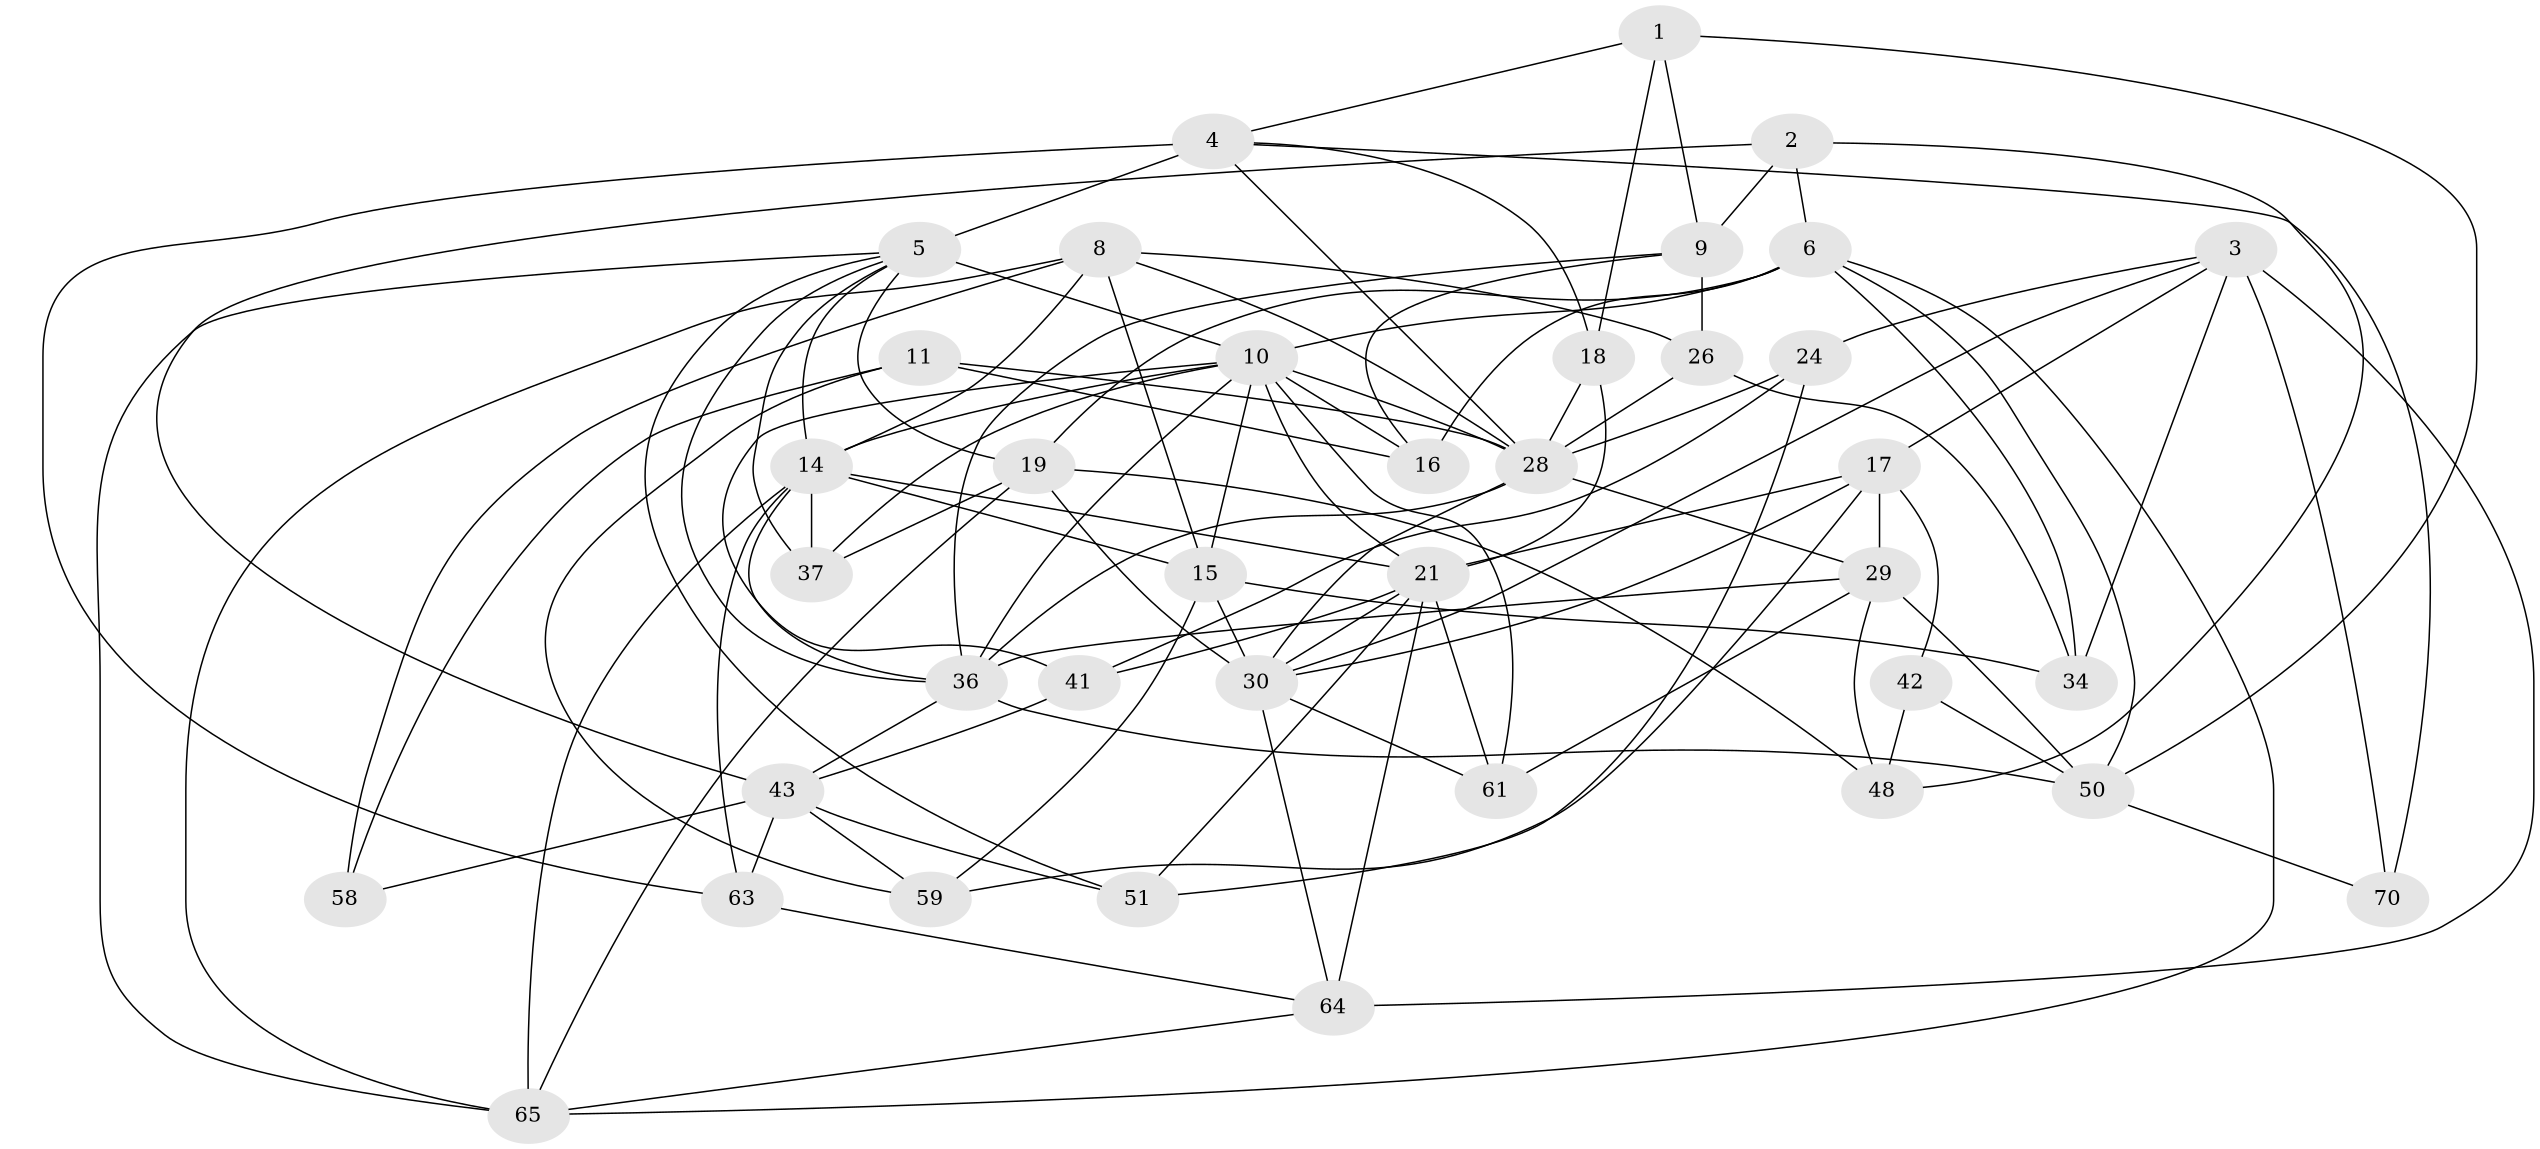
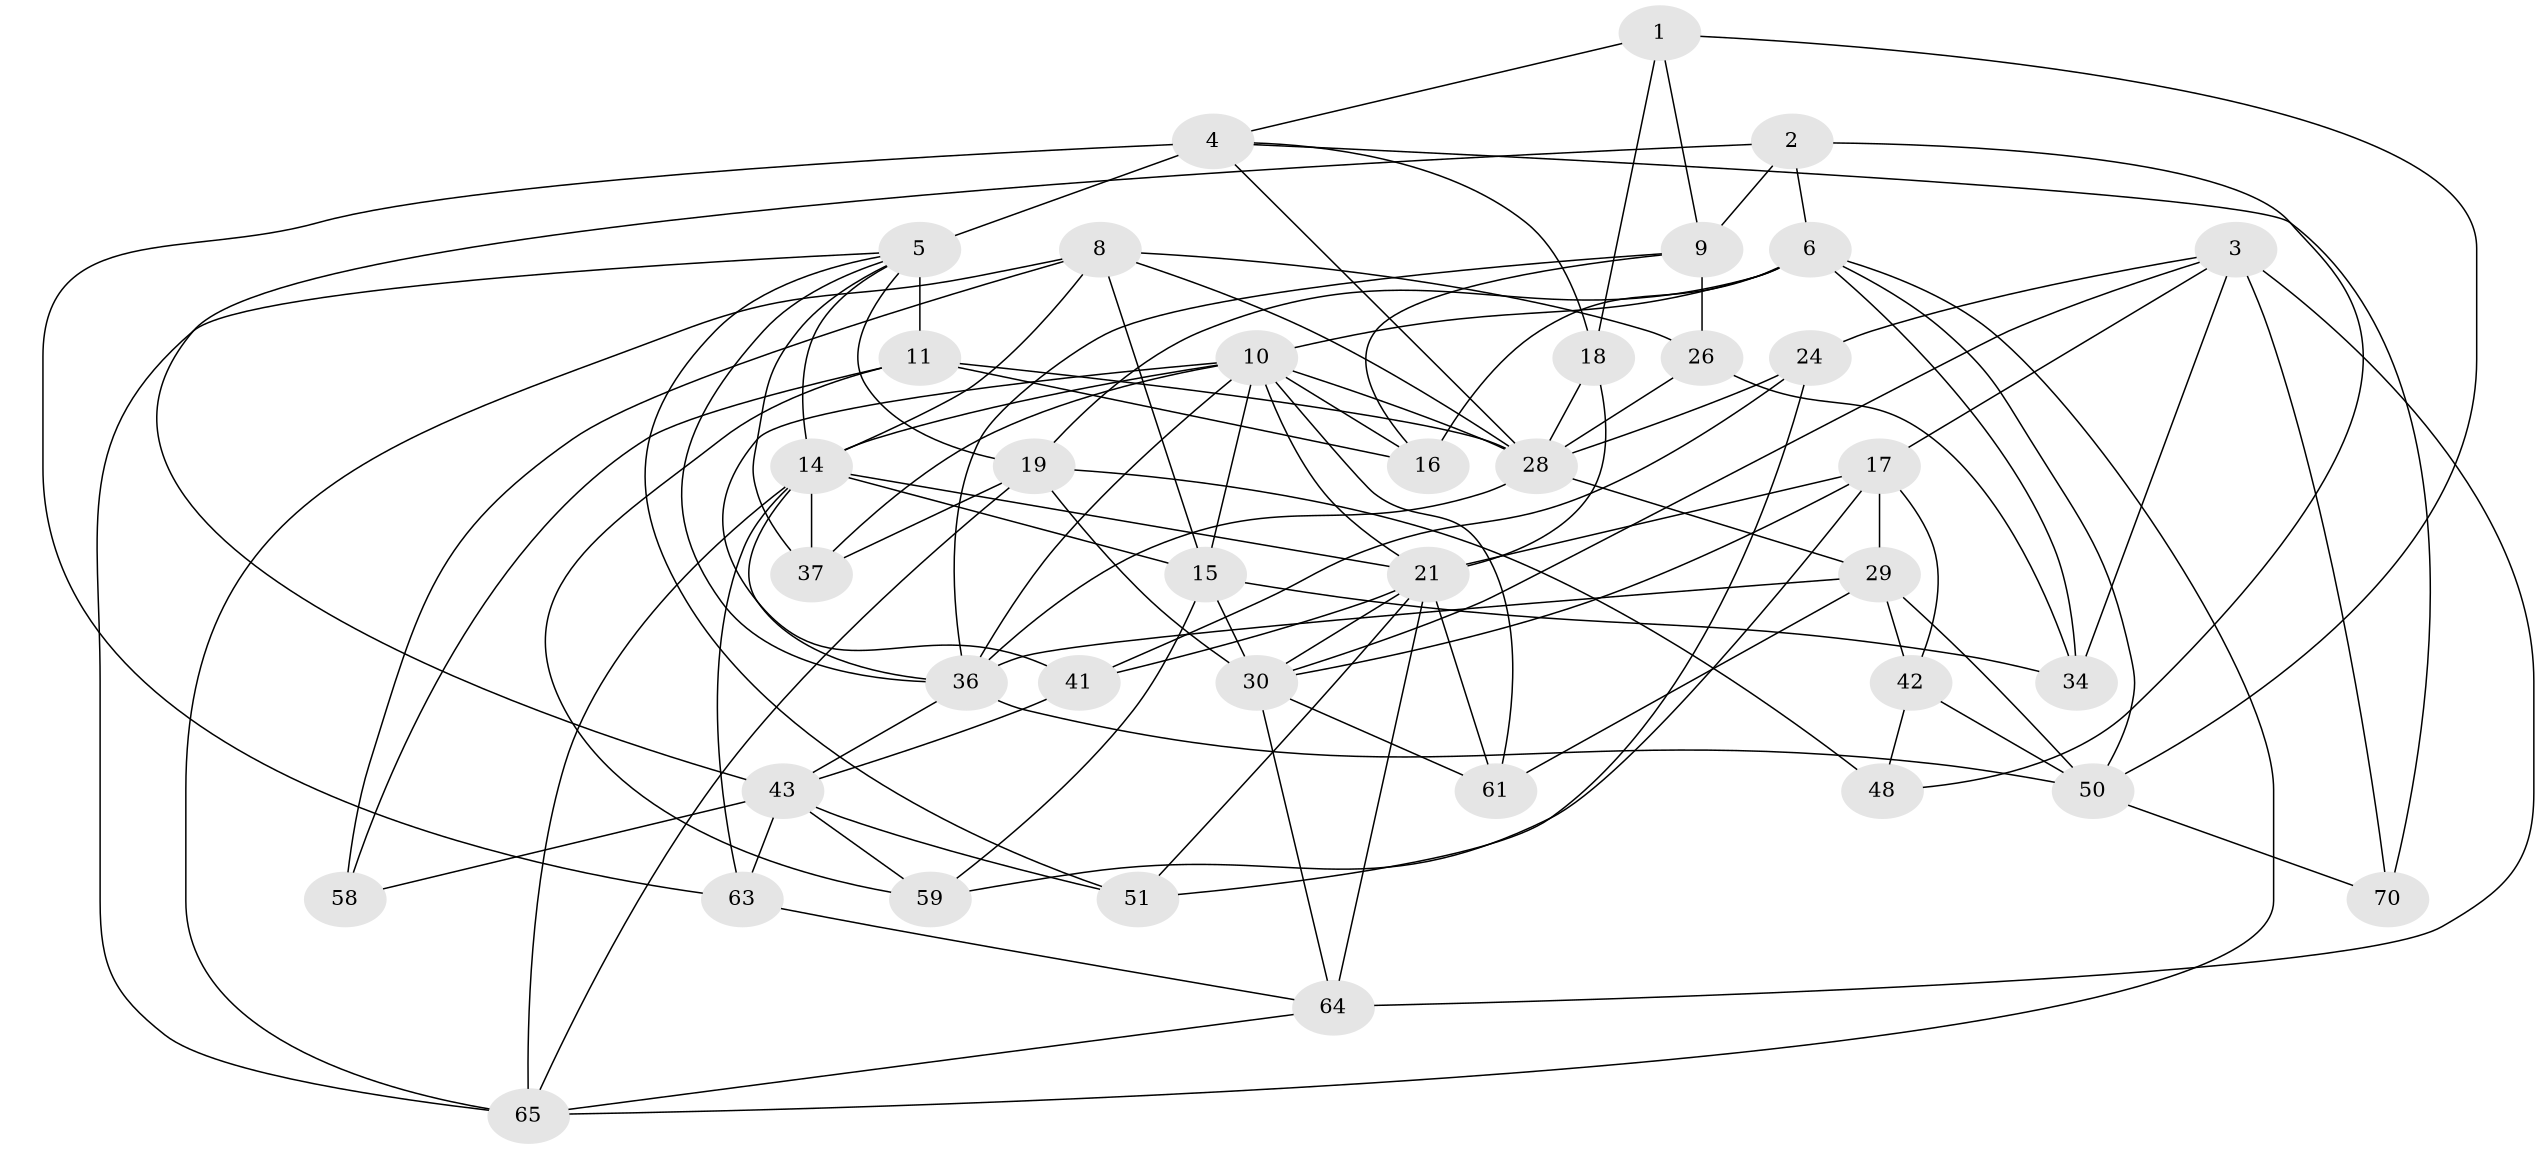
edge "5" -- "10": now "5" -- "11"
edge "28" -- "30": removed
edge "29" -- "48": now "29" -- "42"
